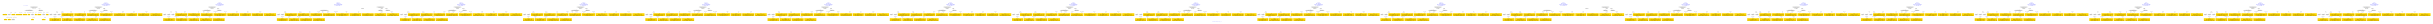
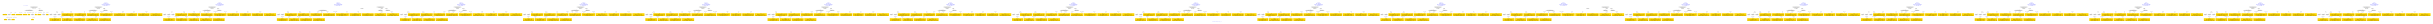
node "deathDate": fillcolor gold -> lightgray
node "ArtistName": fillcolor lightgray -> gold
node "Type_of_Art": removed
